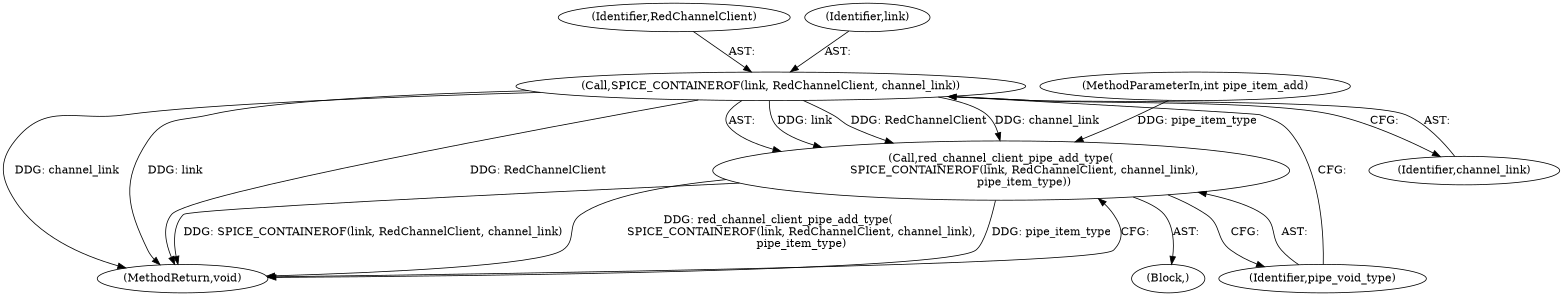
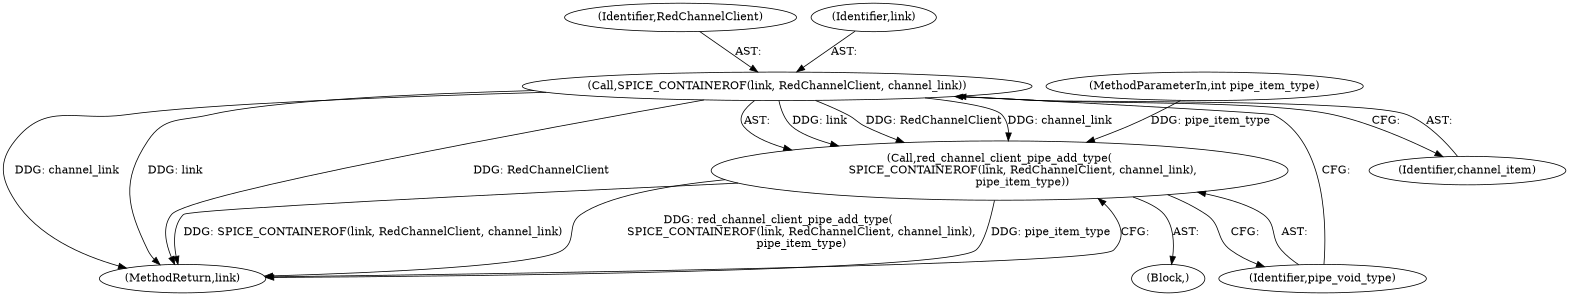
node "(MethodParameterIn,int pipe_item_add)": label "(MethodParameterIn,int pipe_item_add)" -> "(MethodParameterIn,int pipe_item_type)"
node "(Identifier,channel_link)": label "(Identifier,channel_link)" -> "(Identifier,channel_item)"
node "(MethodReturn,void)": label "(MethodReturn,void)" -> "(MethodReturn,link)"
